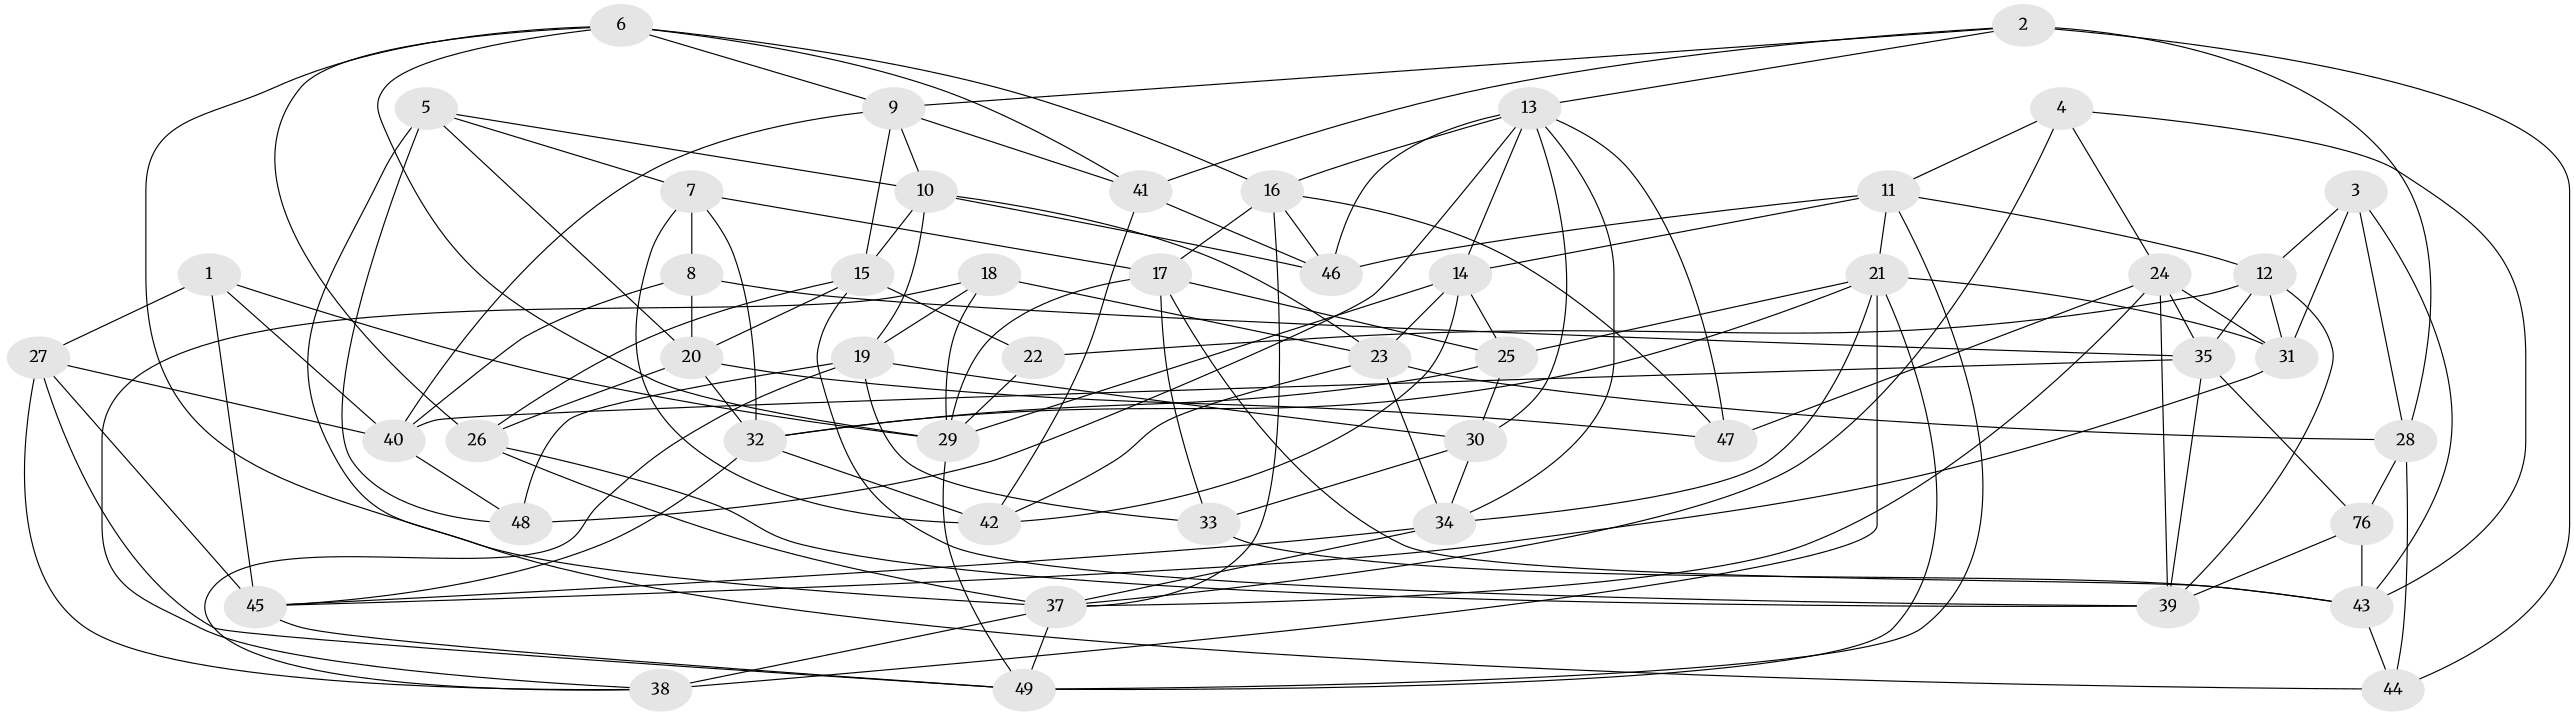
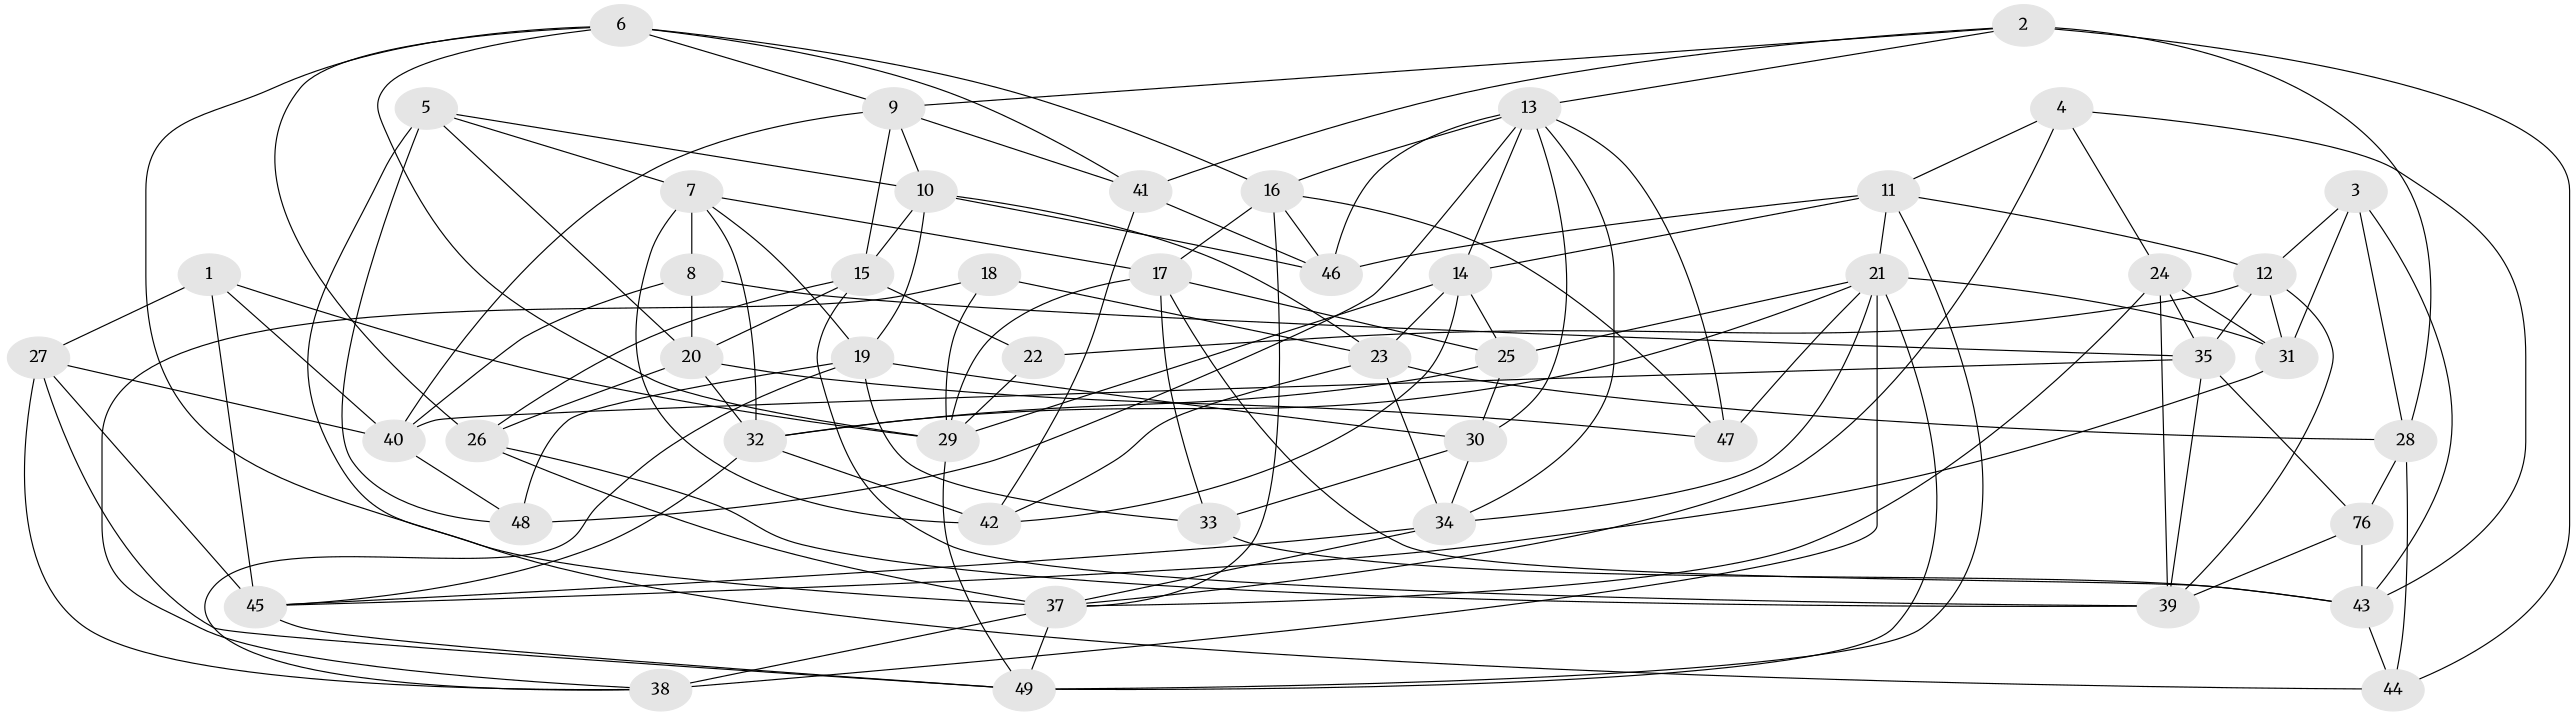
edge "18" -- "19": now "7" -- "19"
edge "24" -- "47": now "21" -- "47"
